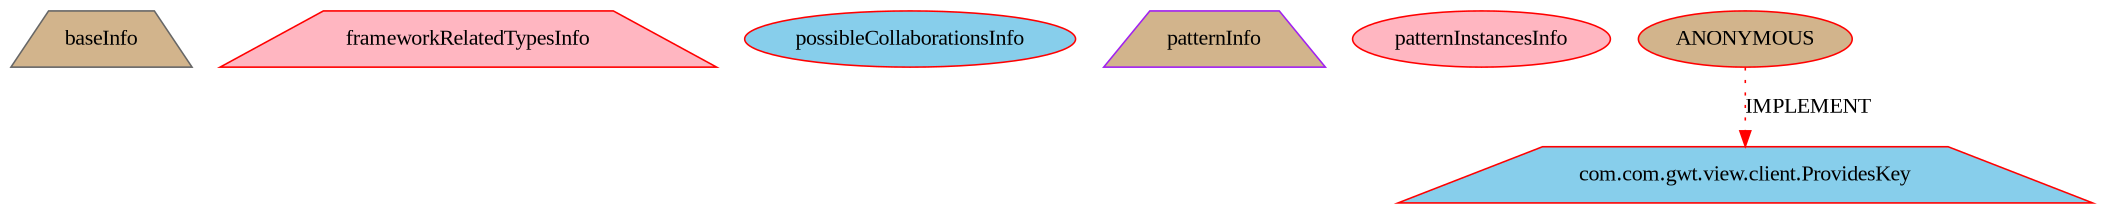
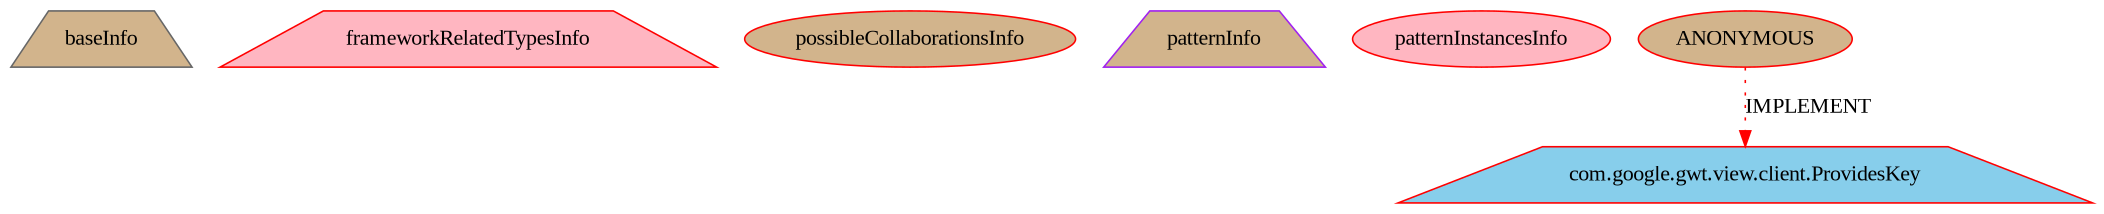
node "possibleCollaborationsInfo": fillcolor skyblue -> tan
node "com.com.gwt.view.client.ProvidesKey": label "com.com.gwt.view.client.ProvidesKey" -> "com.google.gwt.view.client.ProvidesKey"
